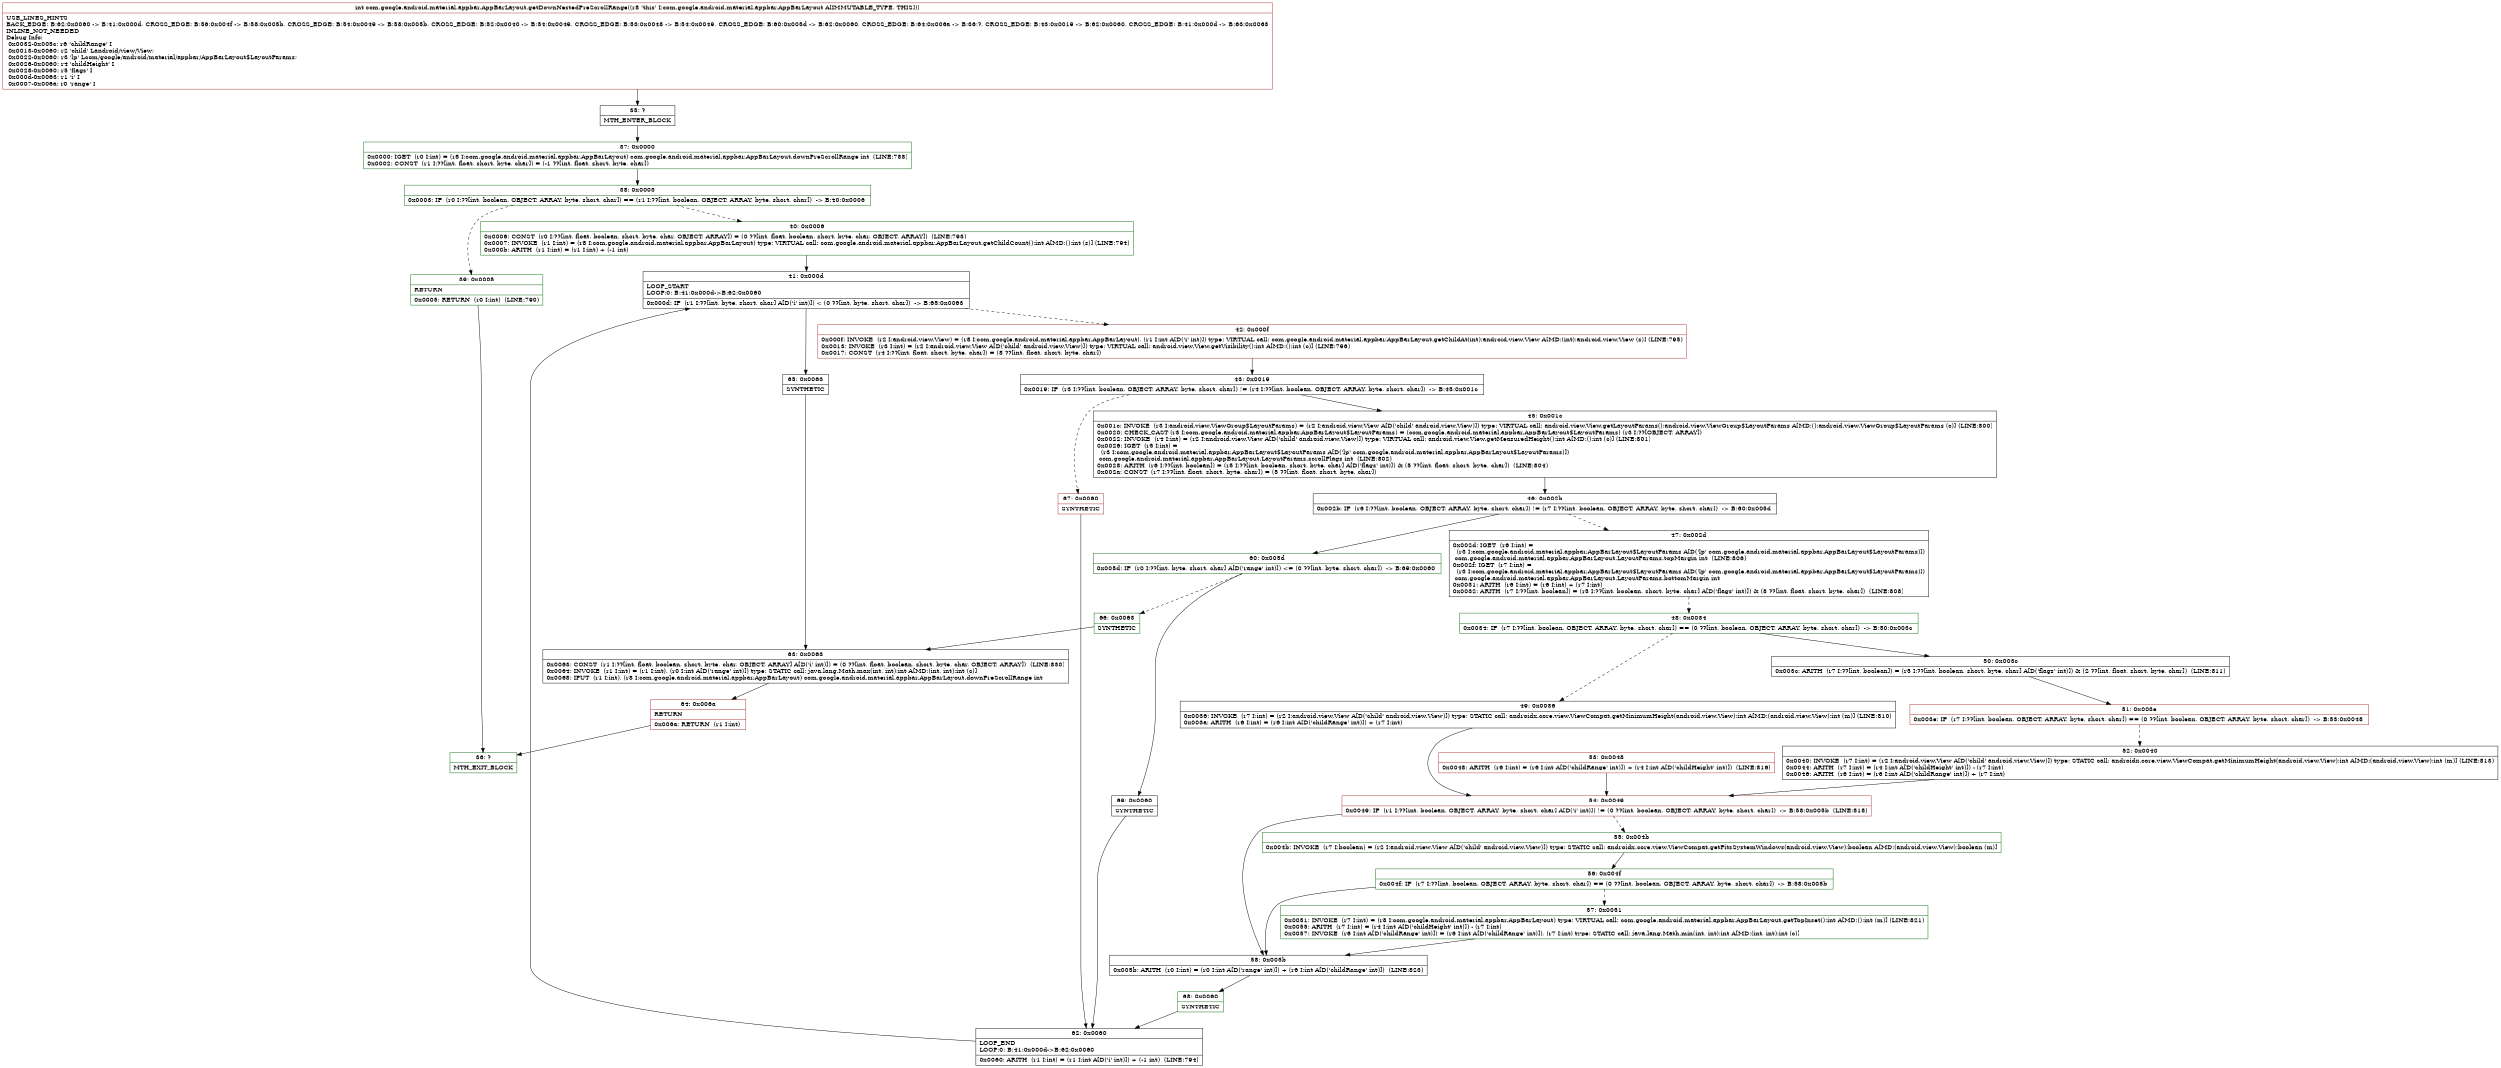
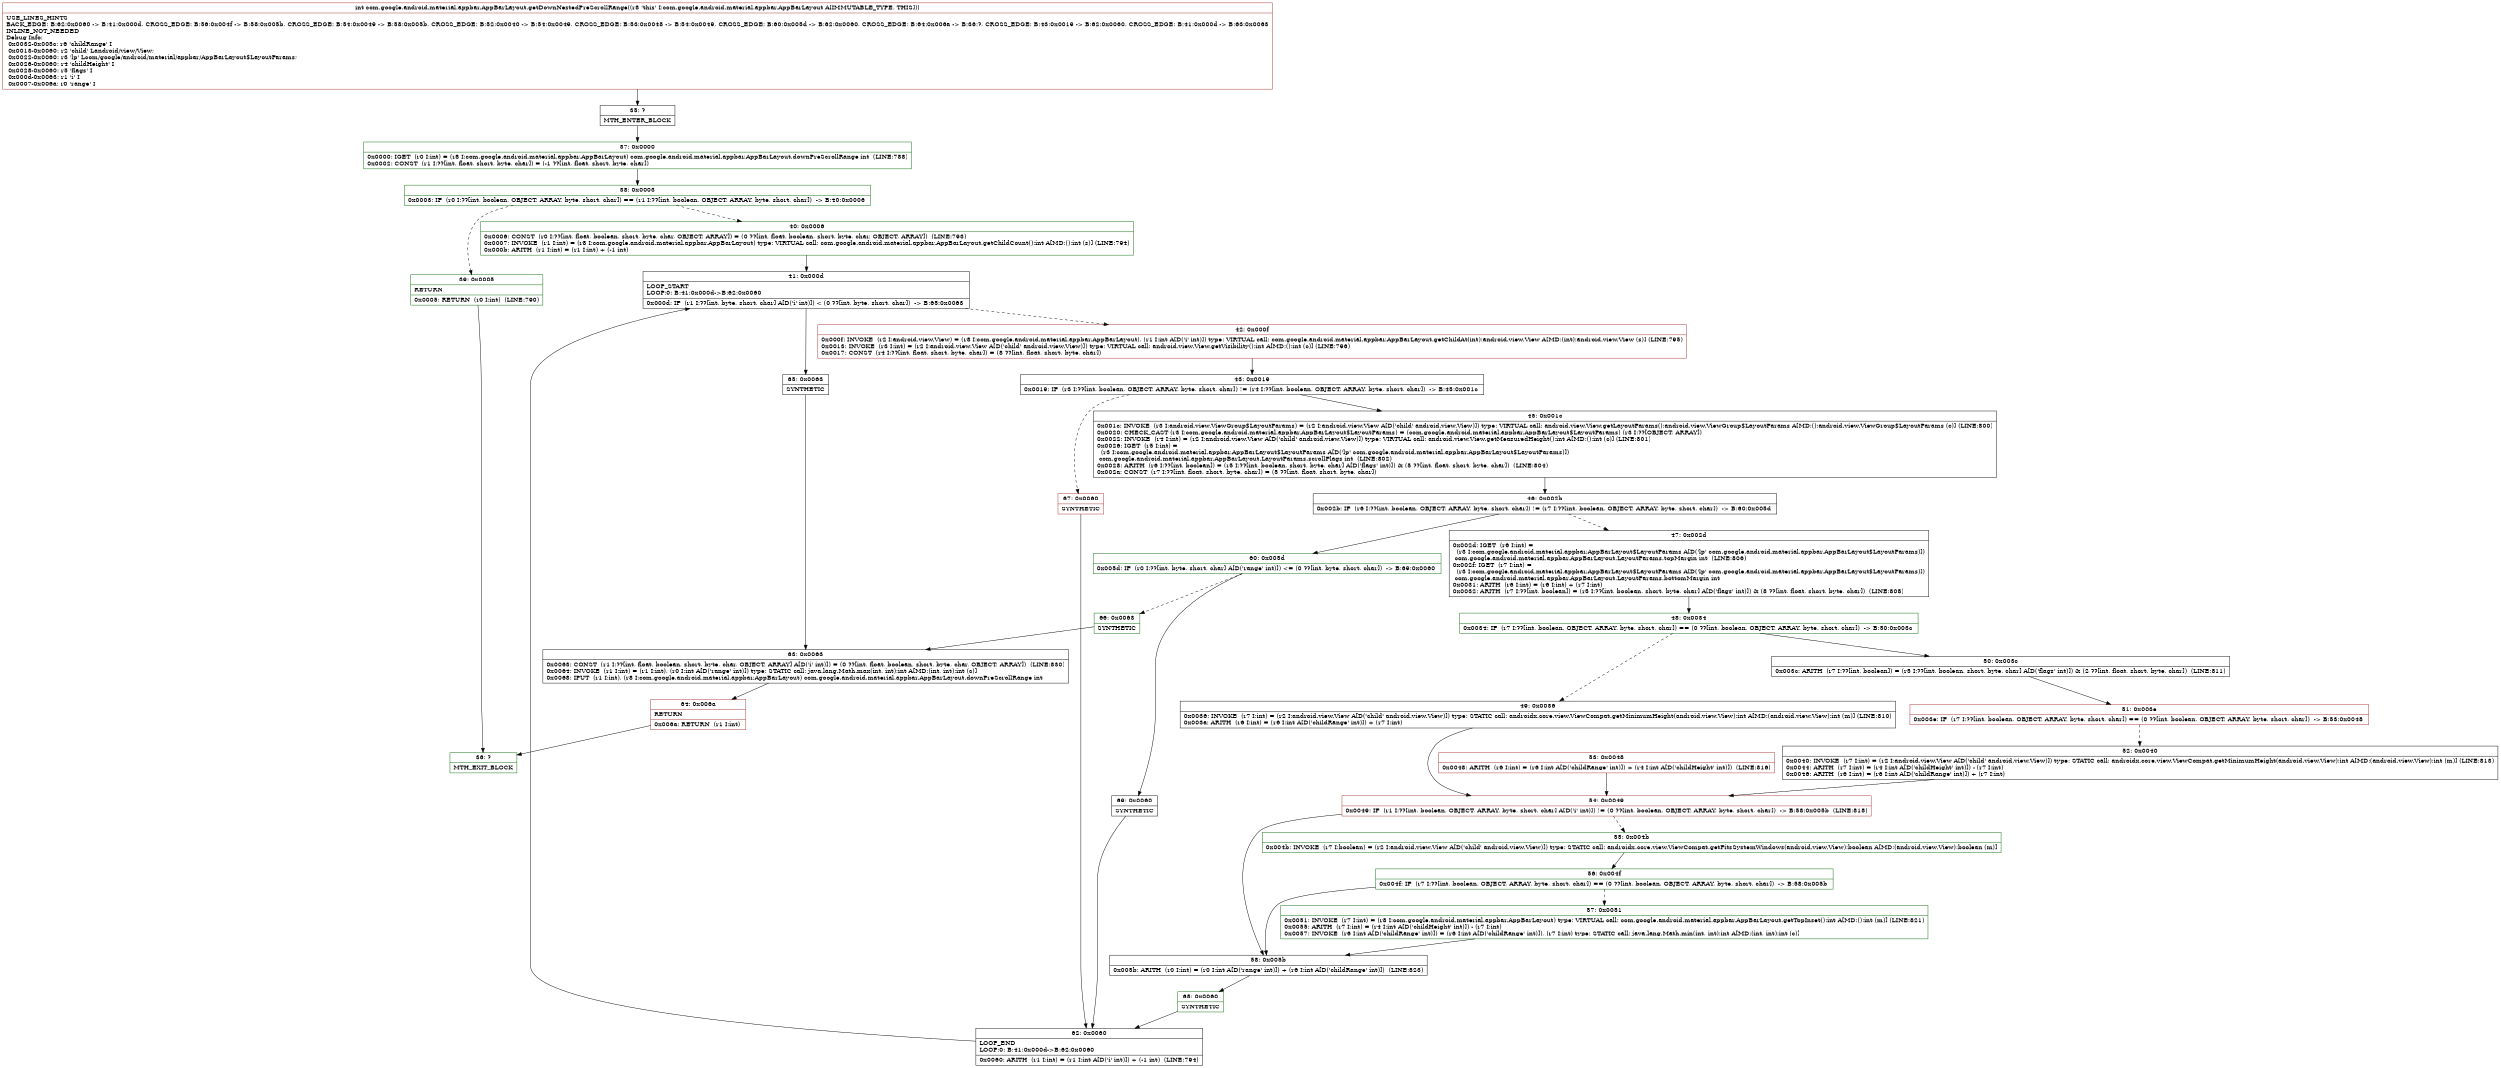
edge "47: 0x002d" -> "48: 0x0034": style dashed -> solid
